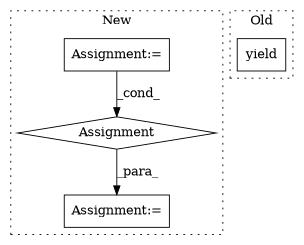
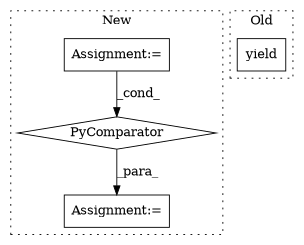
node "Assignment": label "Assignment" -> "PyComparator"
